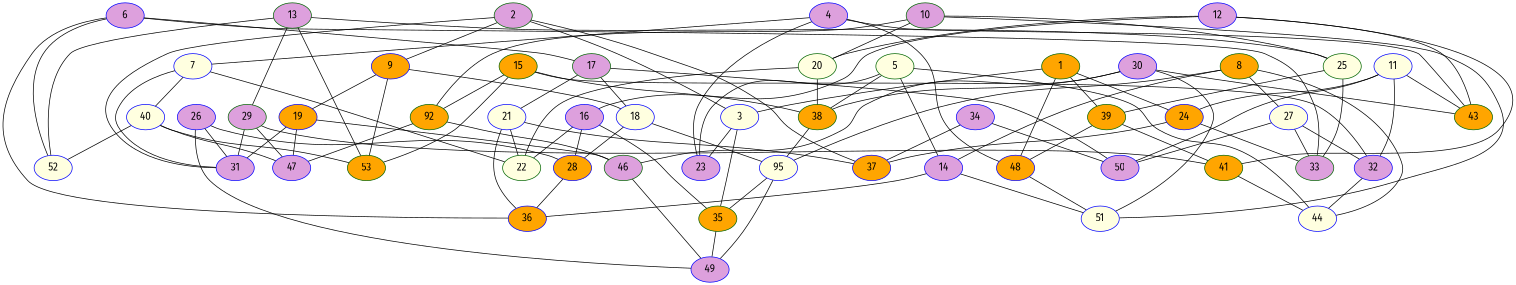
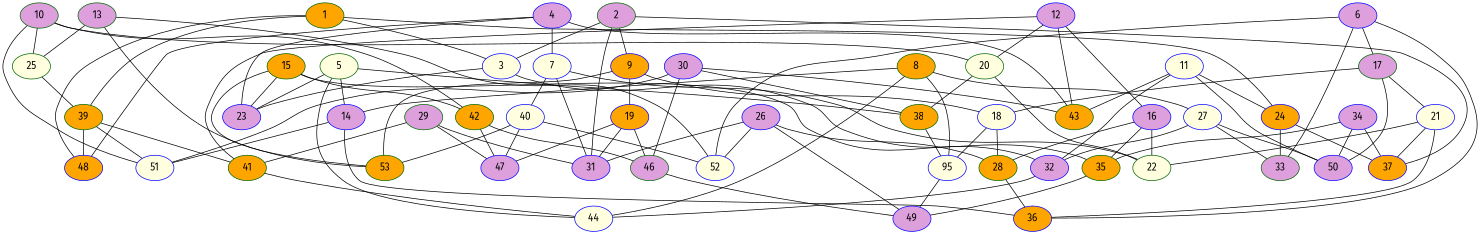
edge "13" -- "29": removed
edge "15" -- "38": now "15" -- "23"
edge "25" -- "33": removed
node "92": label "92" -> "42"
edge "26" -- "52": added
node "28": color blue -> darkgreen
edge "95" -- "35": now "34" -- "35"
edge "48" -- "51": now "39" -- "51"
